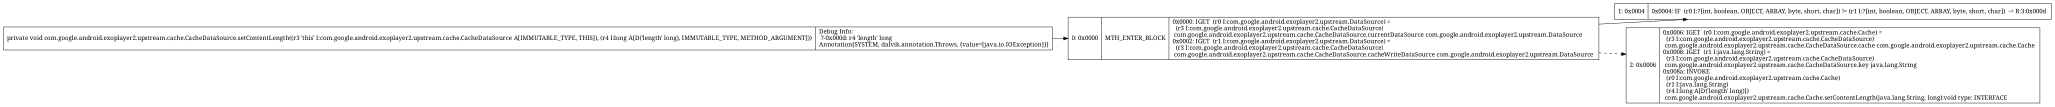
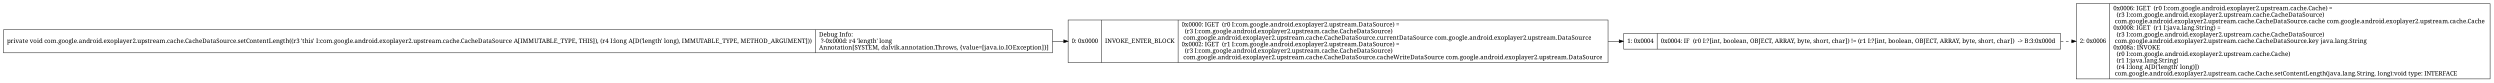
node "0: 0x0000": text "MTH_ENTER_BLOCK" -> "INVOKE_ENTER_BLOCK"
edge "0: 0x0000" -> "2: 0x0006": now "1: 0x0004" -> "2: 0x0006"
